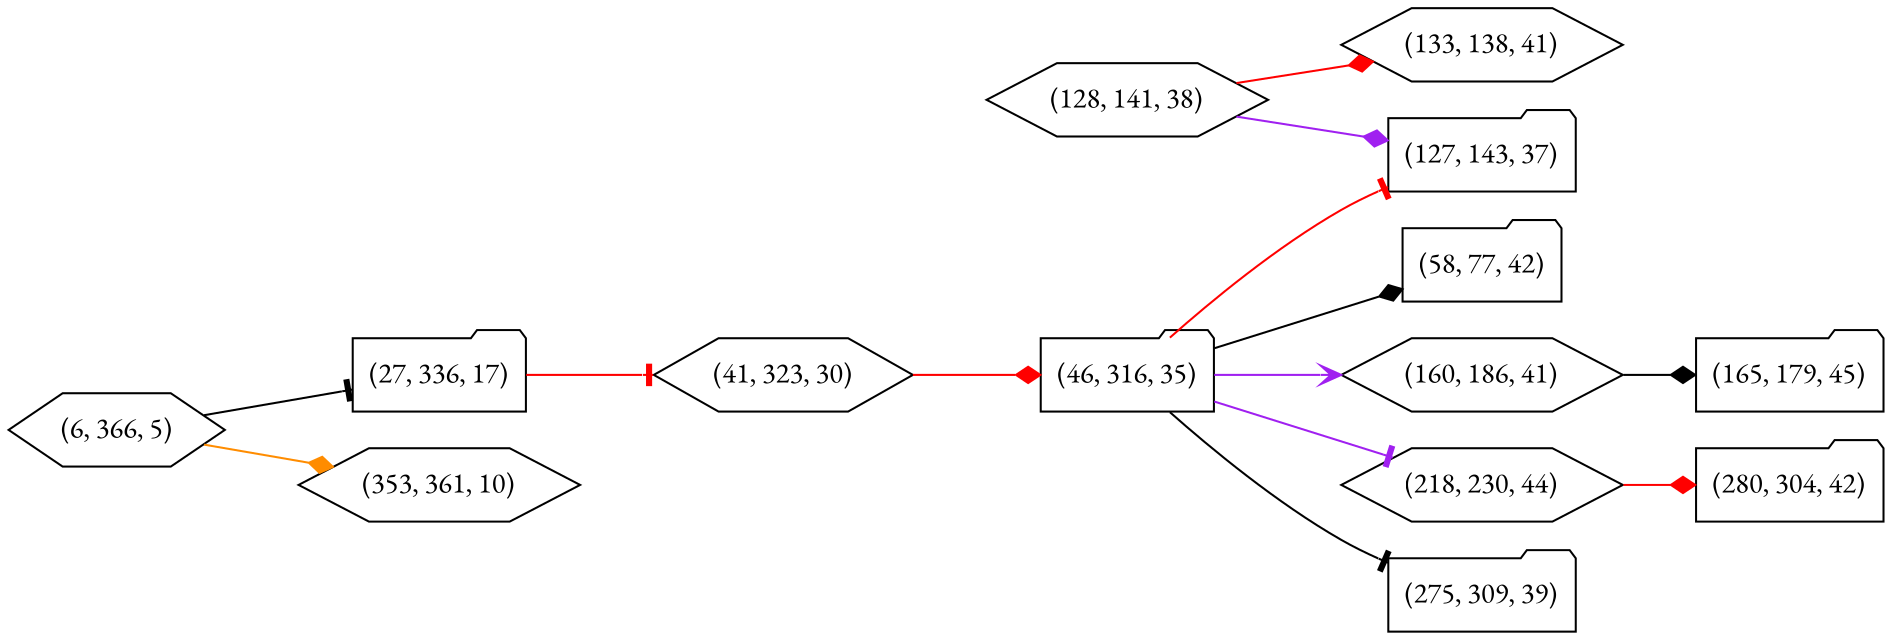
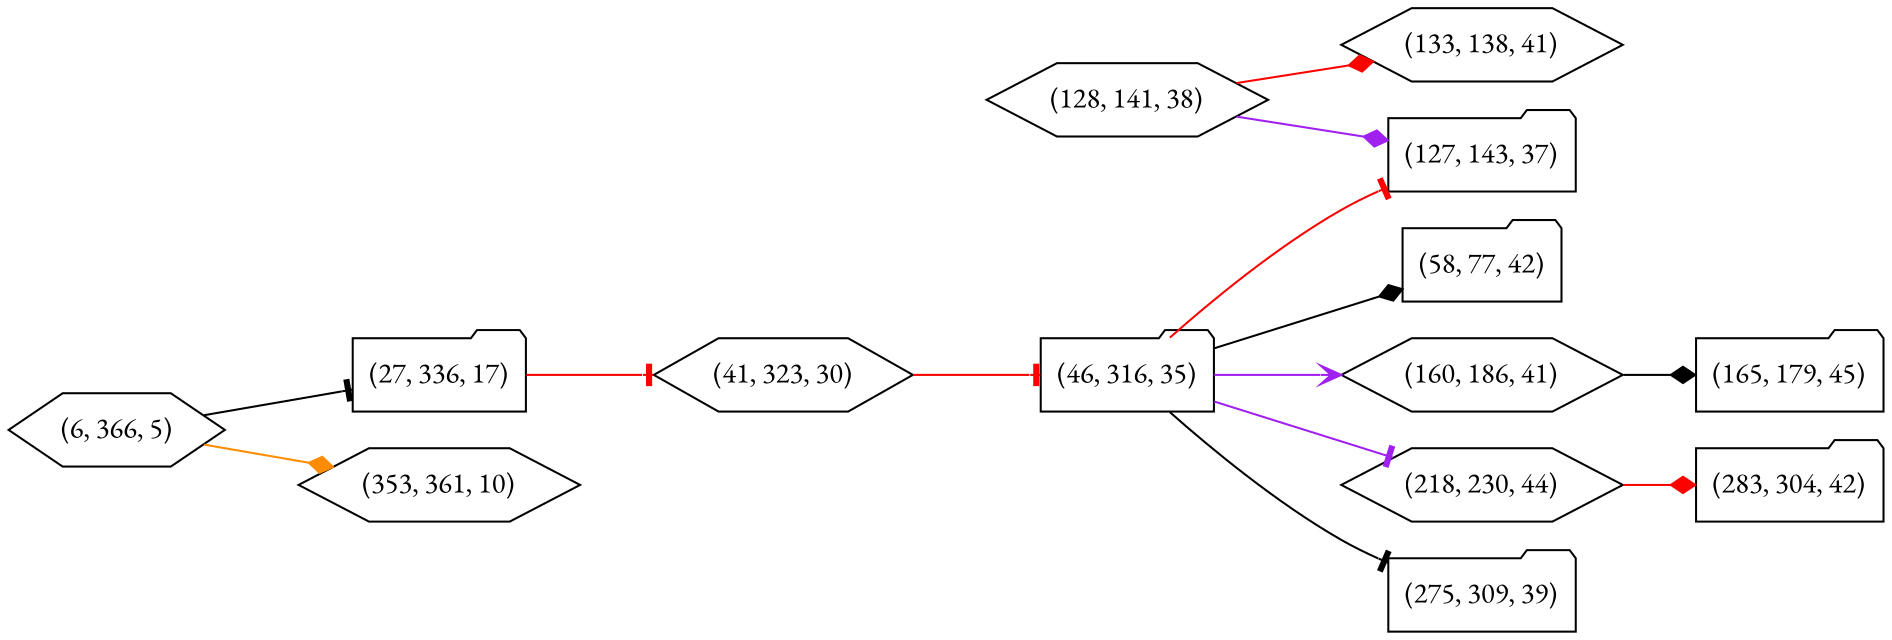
edge "(41, 323, 30)" -> "(46, 316, 35)": arrowhead diamond -> tee
node "(280, 304, 42)": label "(280, 304, 42)" -> "(283, 304, 42)"
